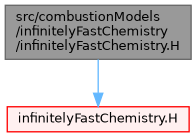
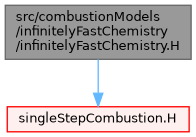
node "infinitelyFastChemistry.H": label "infinitelyFastChemistry.H" -> "singleStepCombustion.H"
